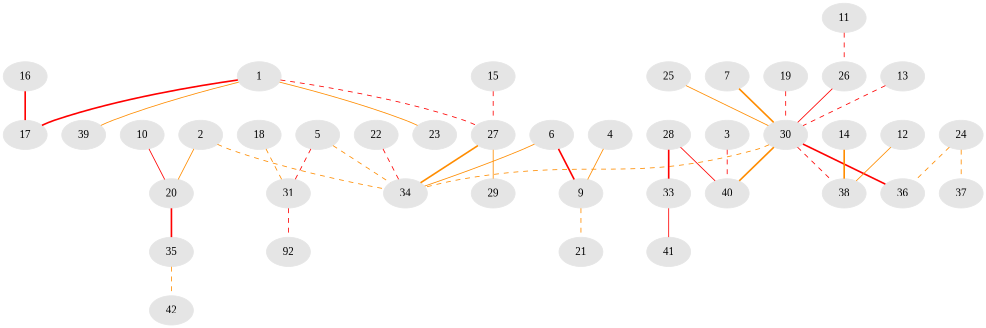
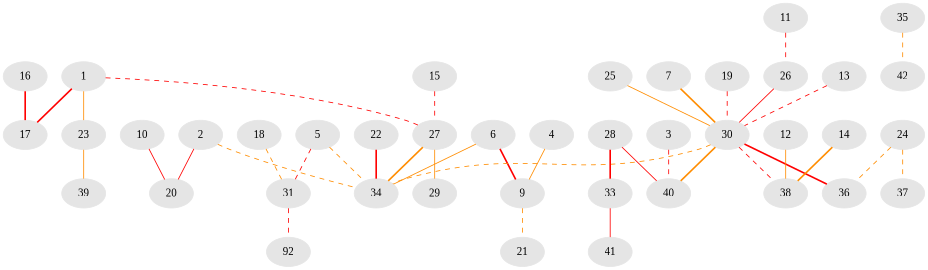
edge "1" -- "39": now "23" -- "39"
edge "2" -- "20": color darkorange -> red
edge "22" -- "34": style dashed -> bold
edge "20" -- "35": removed
